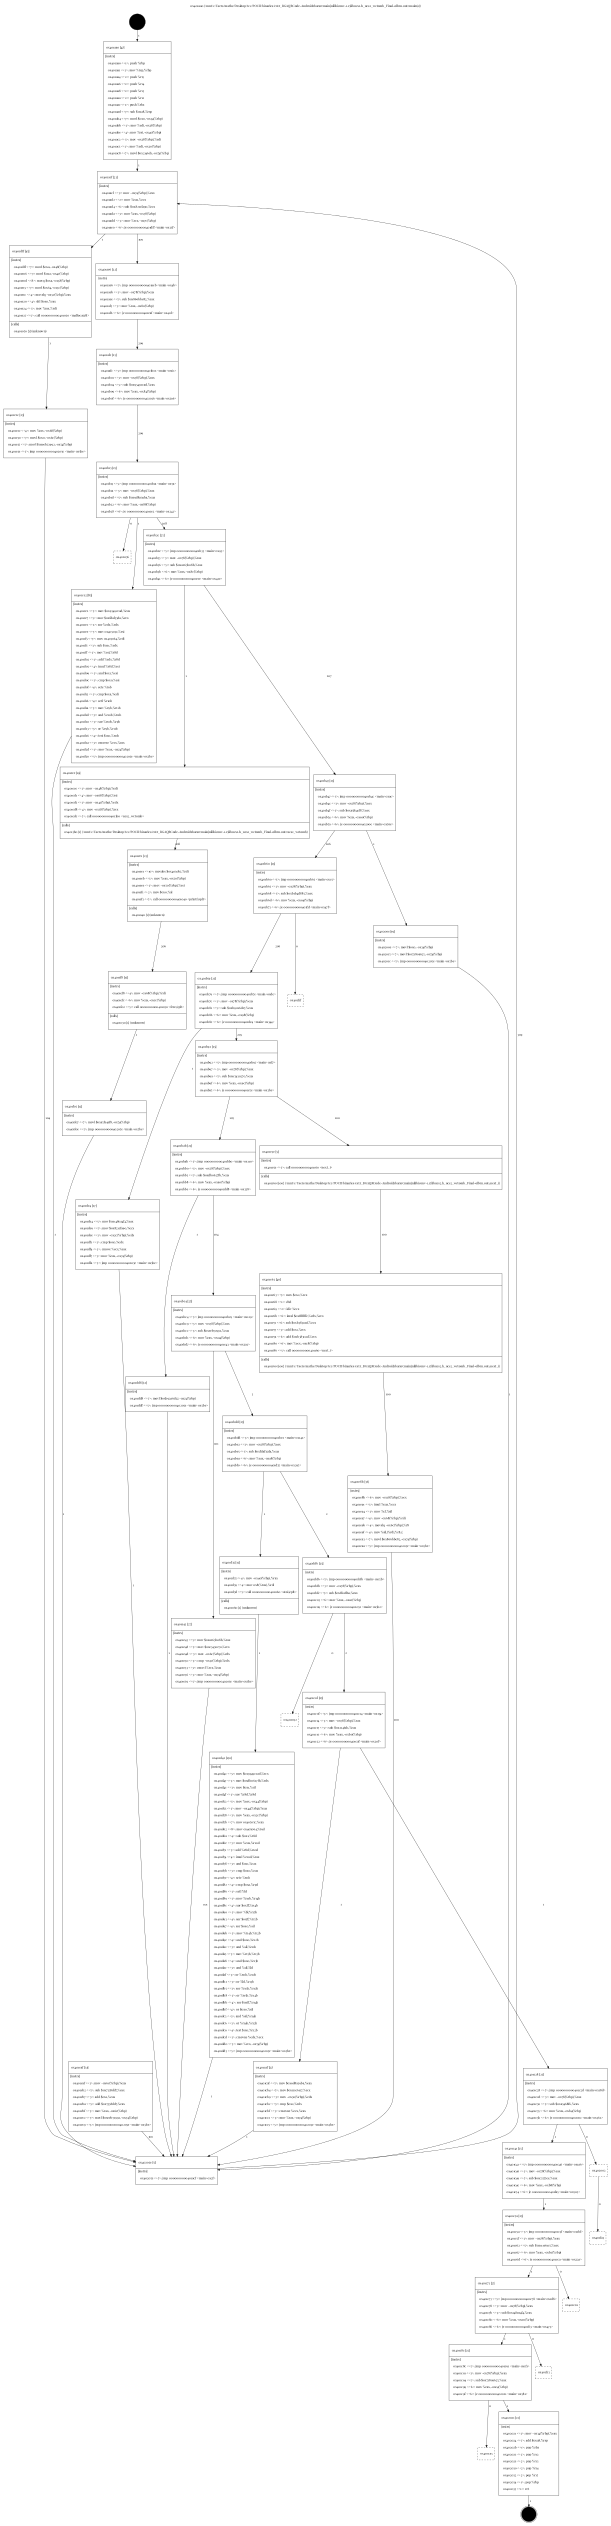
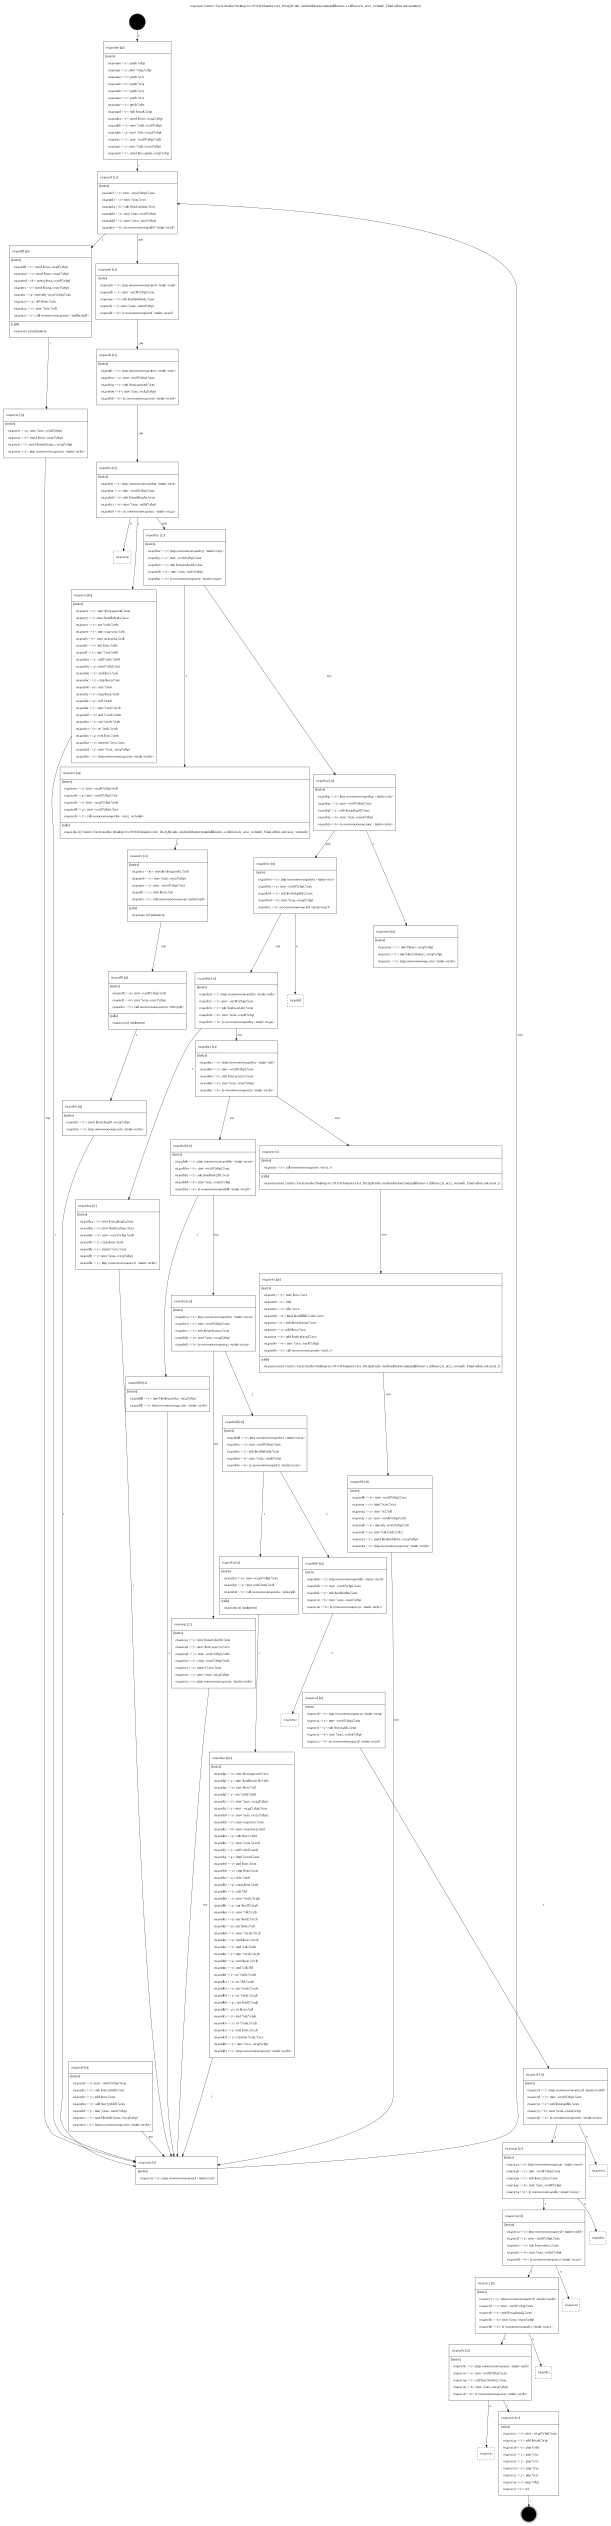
edge "0x401ece [19]" -> "0x401ee1 [23]": label " 208" -> " 1"
edge "0x401bf6 [25]" -> "0x401c0f [25]": removed, label "2"
edge "0x40200e [19]" -> "0x40205e [5]": removed, label "1"
node "0x401caf [27]": removed
edge "0x402002" -> "0x401fa5": now "0x401c41 [25]" -> "0x401fa5"
